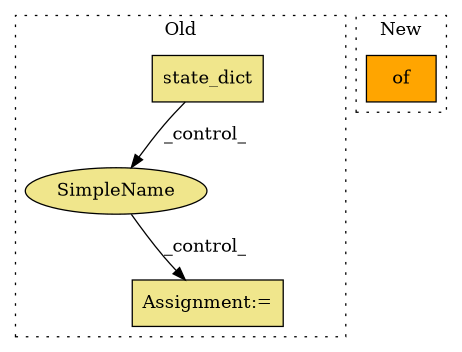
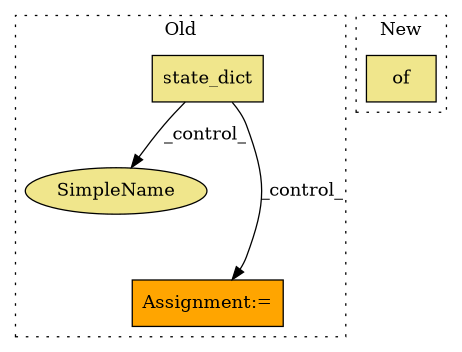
node "of": fillcolor orange -> khaki
edge "SimpleName" -> "Assignment:=": now "state_dict" -> "Assignment:="
node "Assignment:=": fillcolor khaki -> orange
